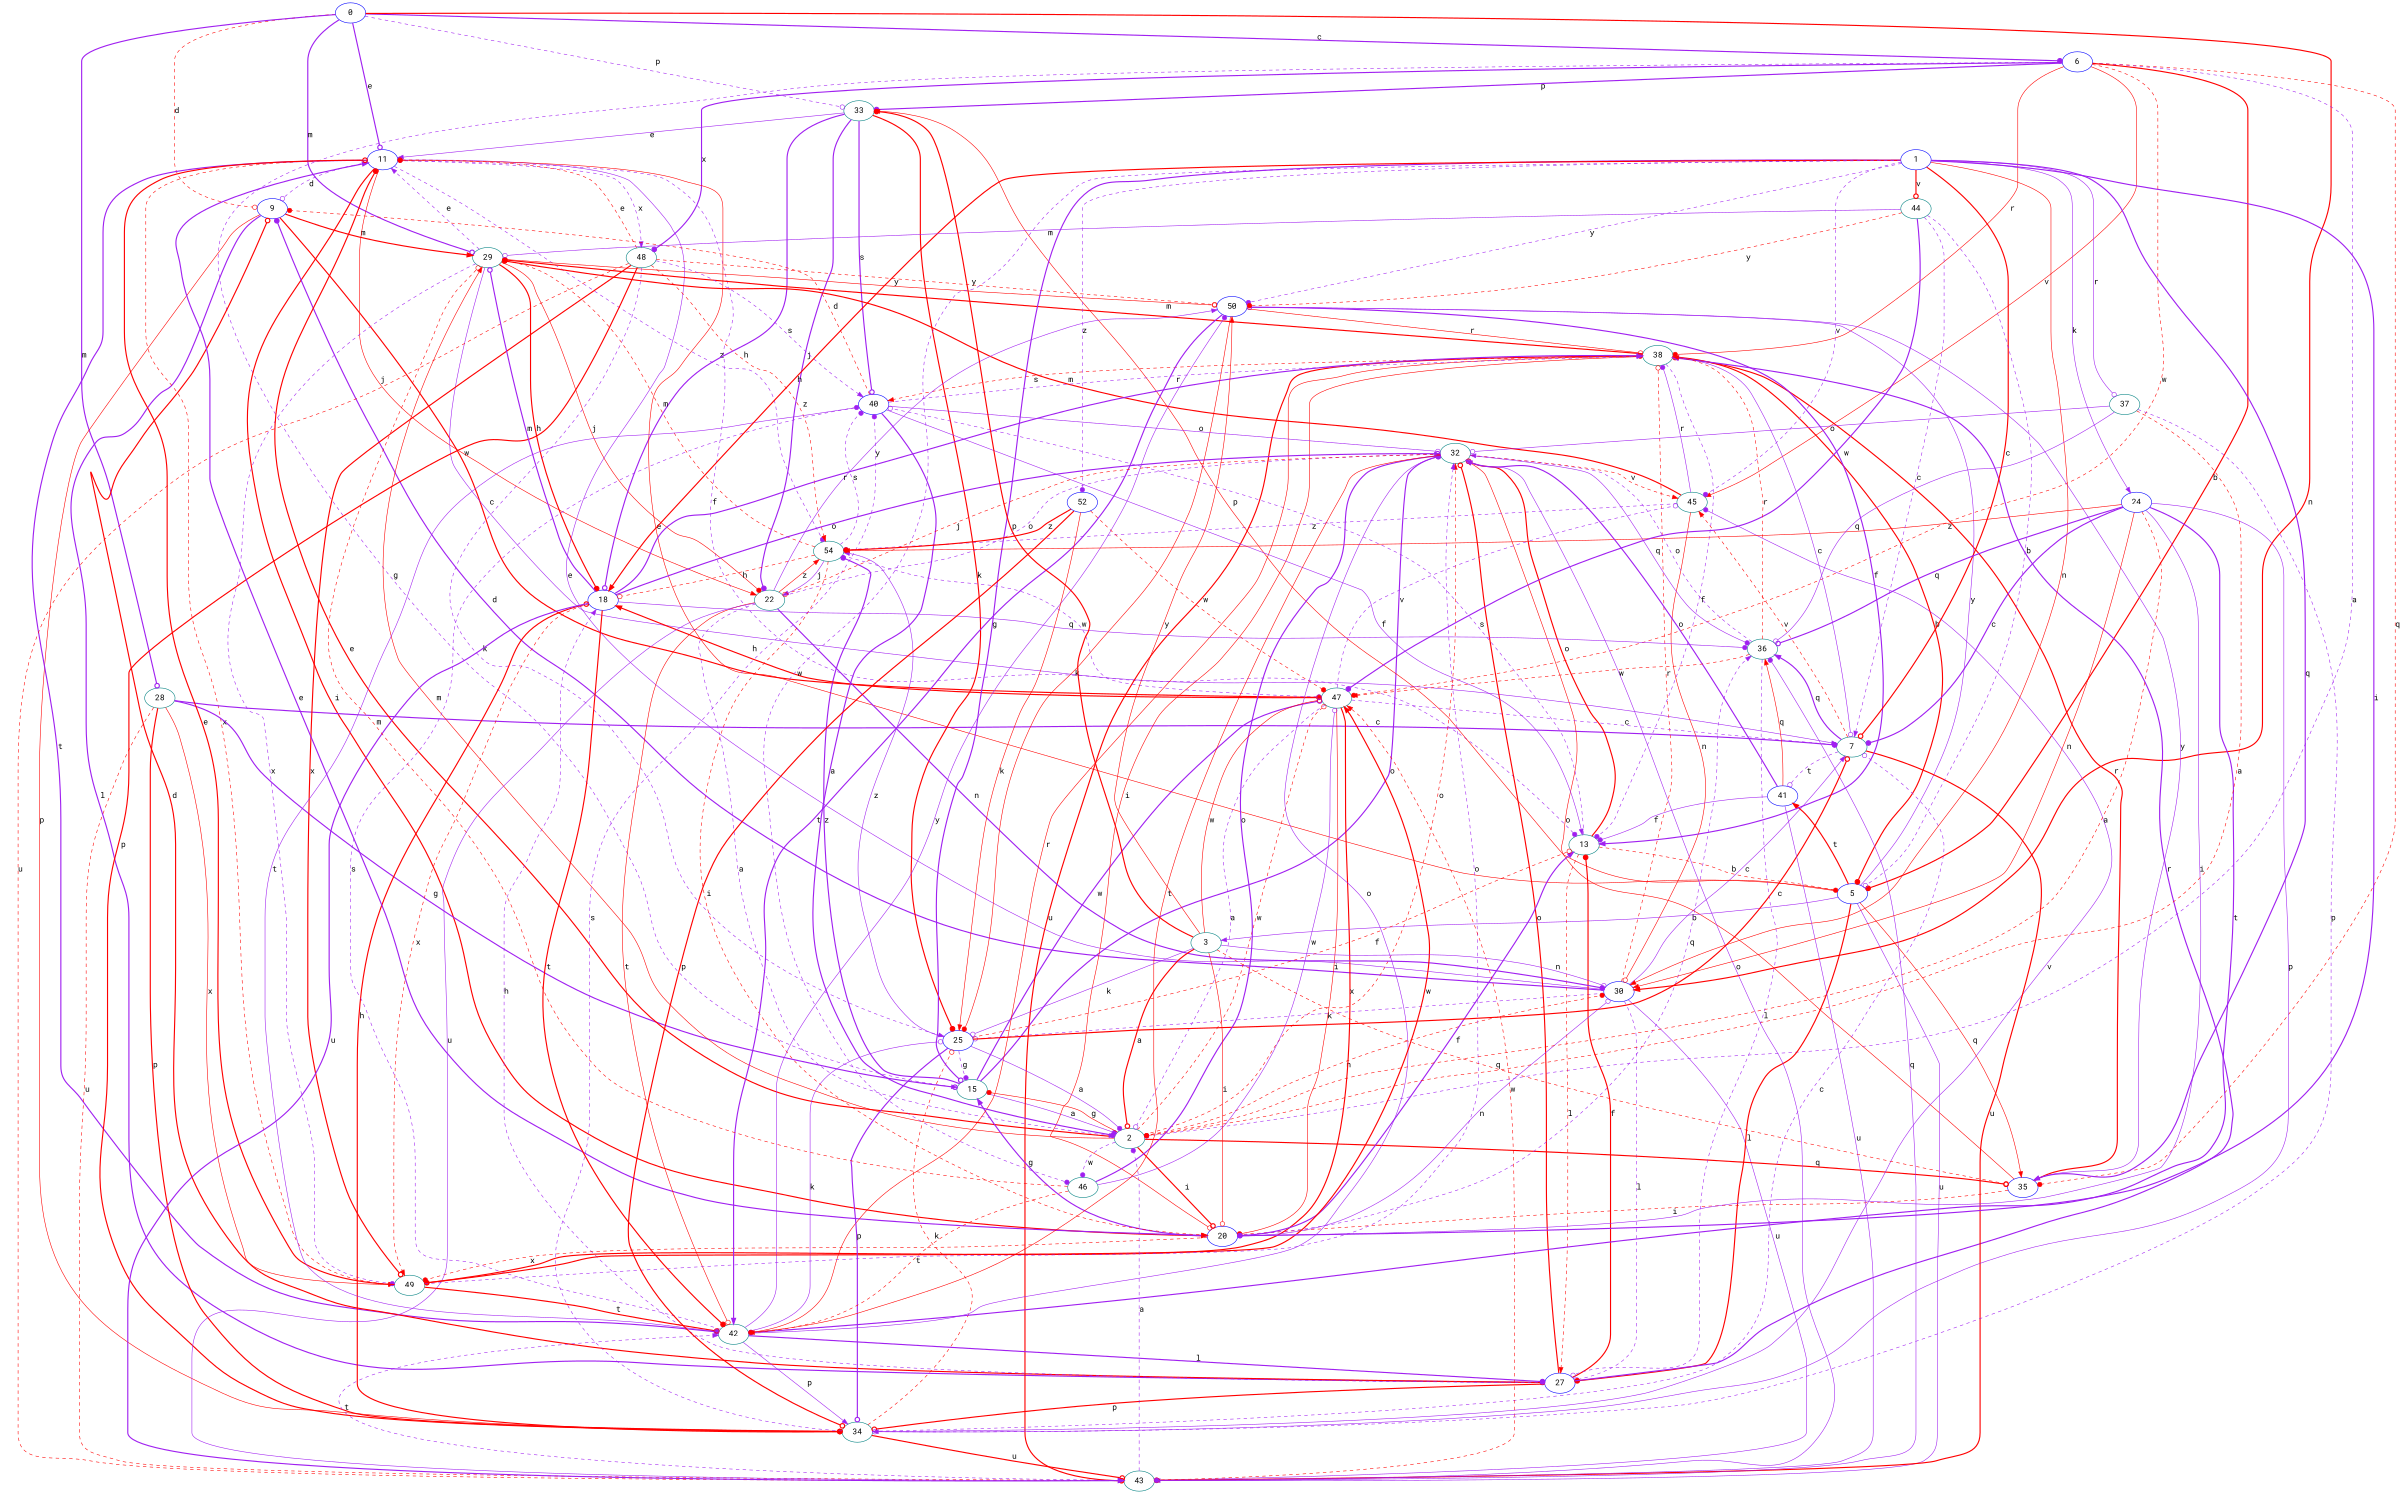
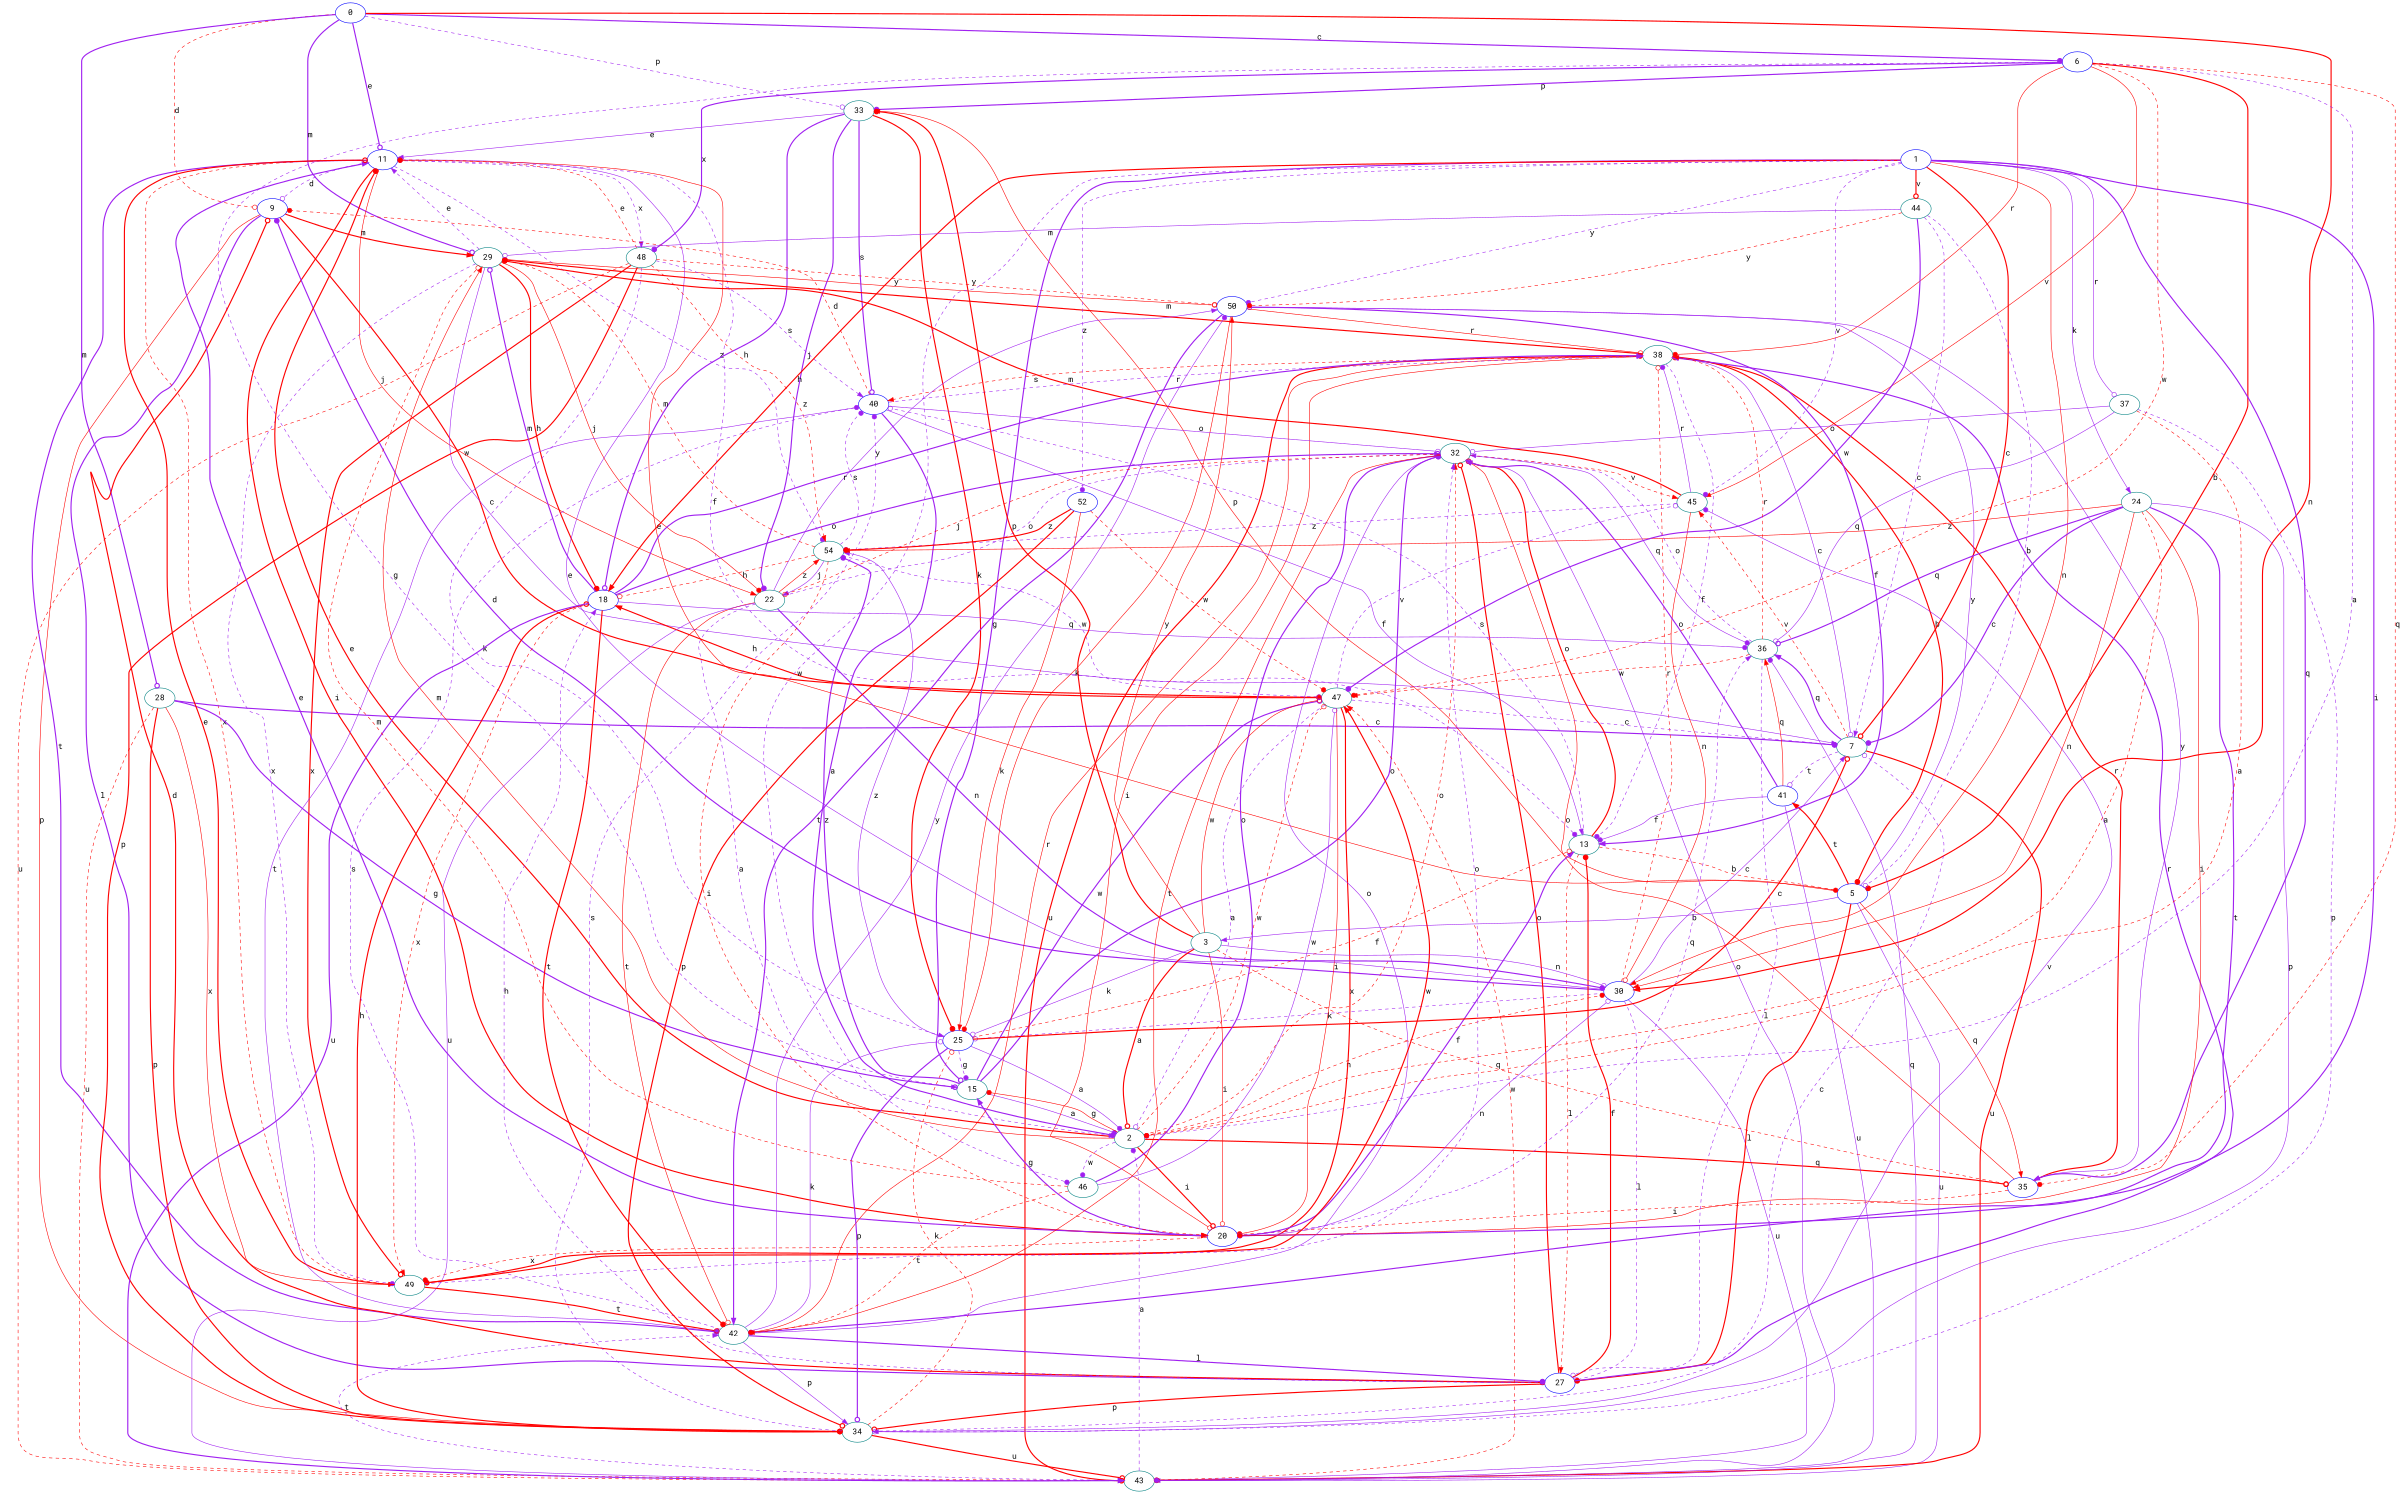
node "24": color blue -> teal
edge "24" -> "20": color purple -> red
